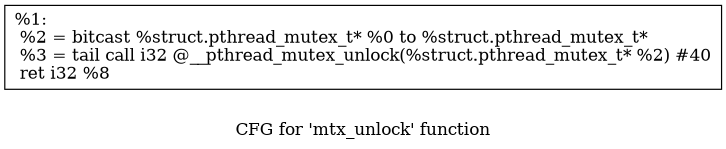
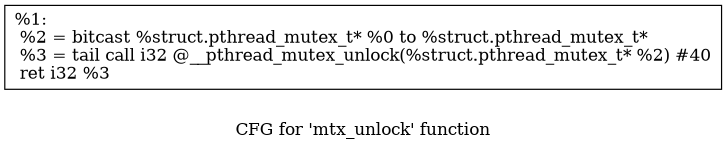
node "%1:": text "ret i32 %8" -> "ret i32 %3"
